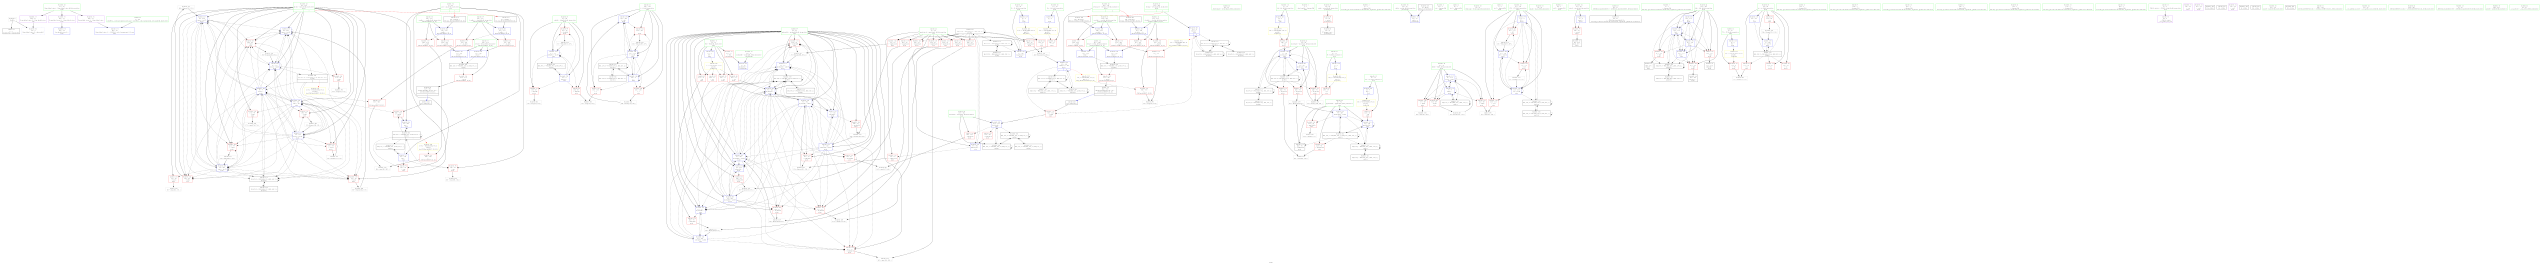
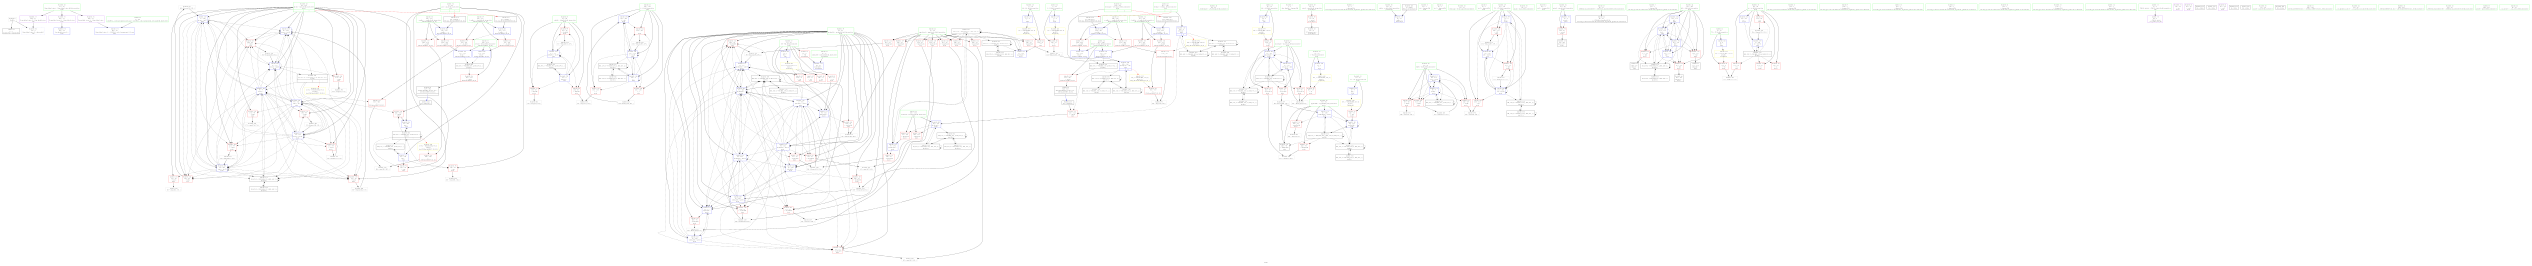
edge "NodeID: 46" -> "NodeID: 384": now "NodeID: 46" -> "NodeID: 143"
